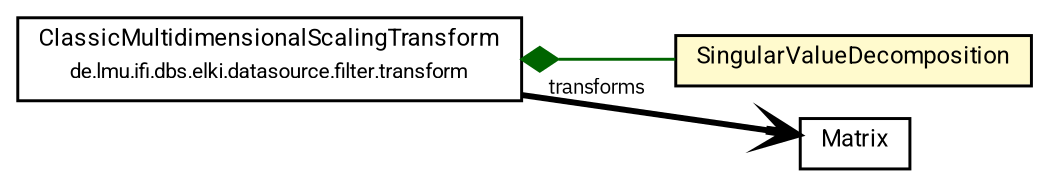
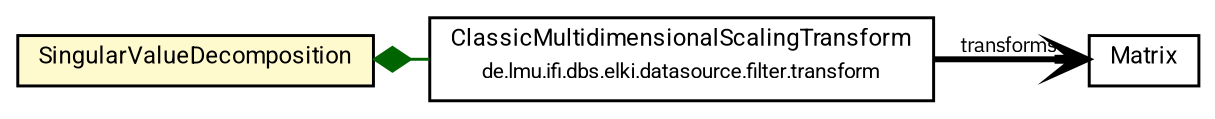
edge "SingularValueDecomposition" -> "ClassicMultidimensionalScalingTransform": reversed
